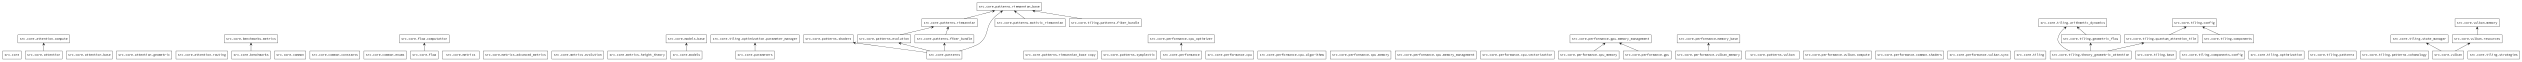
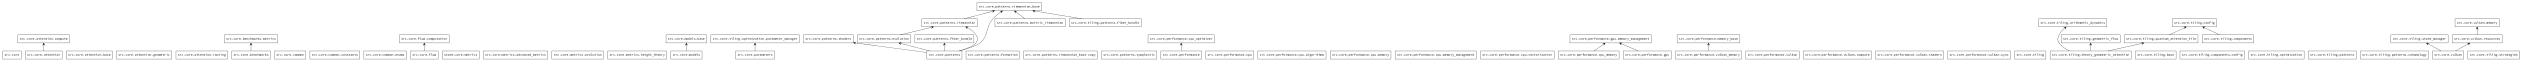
edge "src.core.patterns.fiber_bundle" -> "src.core.patterns.riemannian": now "src.core.patterns" -> "src.core.patterns.riemannian"
edge "src.core.tiling.geometric_flow" -> "src.core.tiling.arithmetic_dynamics": removed
node "src.core.metrics": label "src.core.metrics" -> "state.core.metrics"
node "src.core.patterns.formation": added
node "src.core.patterns.vulkan": label "src.core.patterns.vulkan" -> "src.core.performance.vulkan"
node "src.core.performance.common.shaders": label "src.core.performance.common.shaders" -> "src.core.performance.vulkan.shaders"
